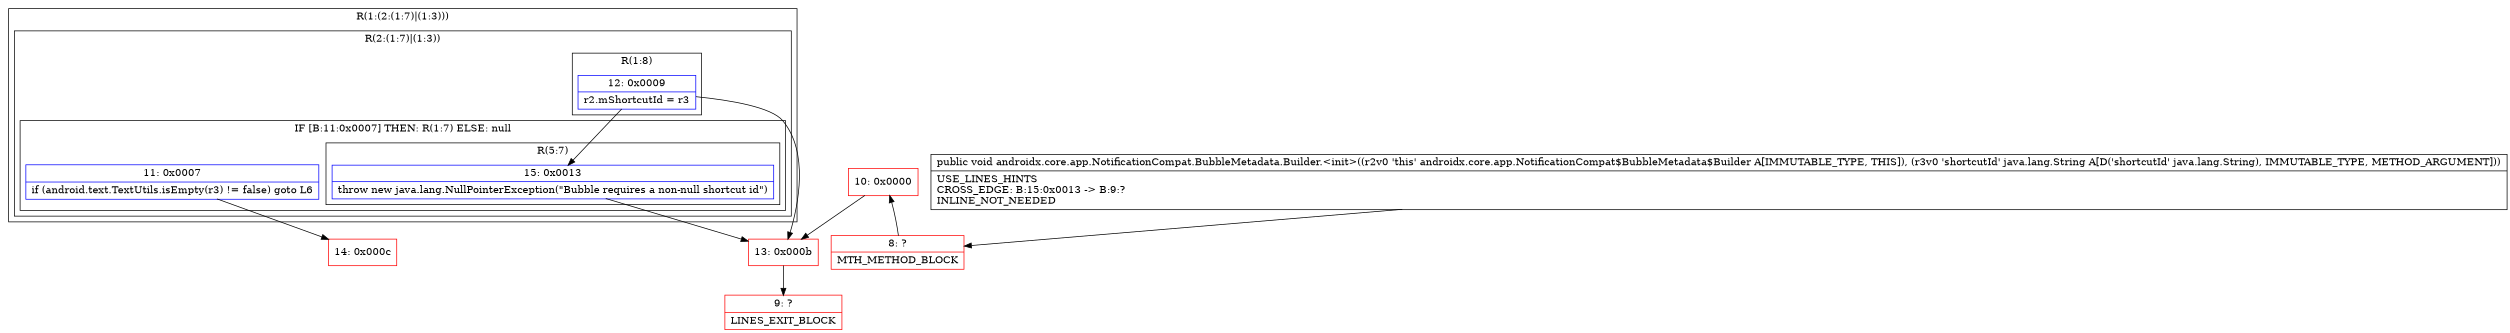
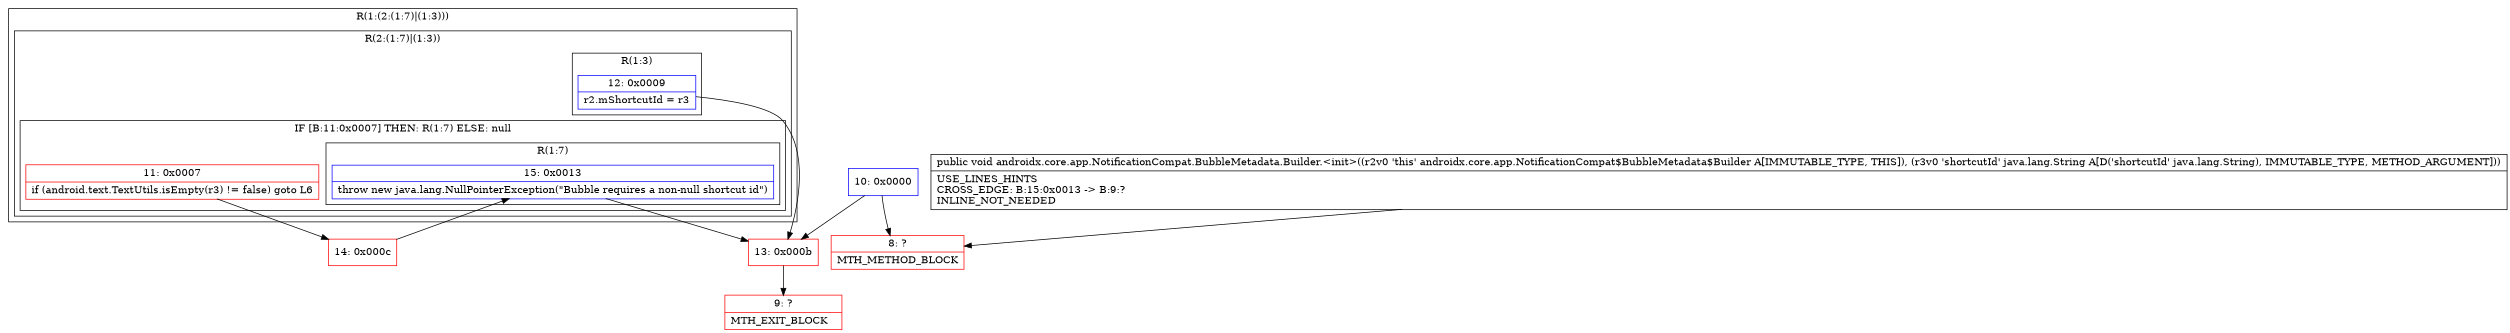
cluster "R(1:8)": label "R(1:8)" -> "R(1:3)"
edge "12: 0x0009" -> "15: 0x0013": now "14: 0x000c" -> "15: 0x0013"
cluster "R(5:7)": label "R(5:7)" -> "R(1:7)"
node "11: 0x0007": color blue -> red
node "10: 0x0000": color red -> blue
edge "8: ?" -> "10: 0x0000": reversed
node "9: ?": text "LINES_EXIT_BLOCK" -> "MTH_EXIT_BLOCK"
